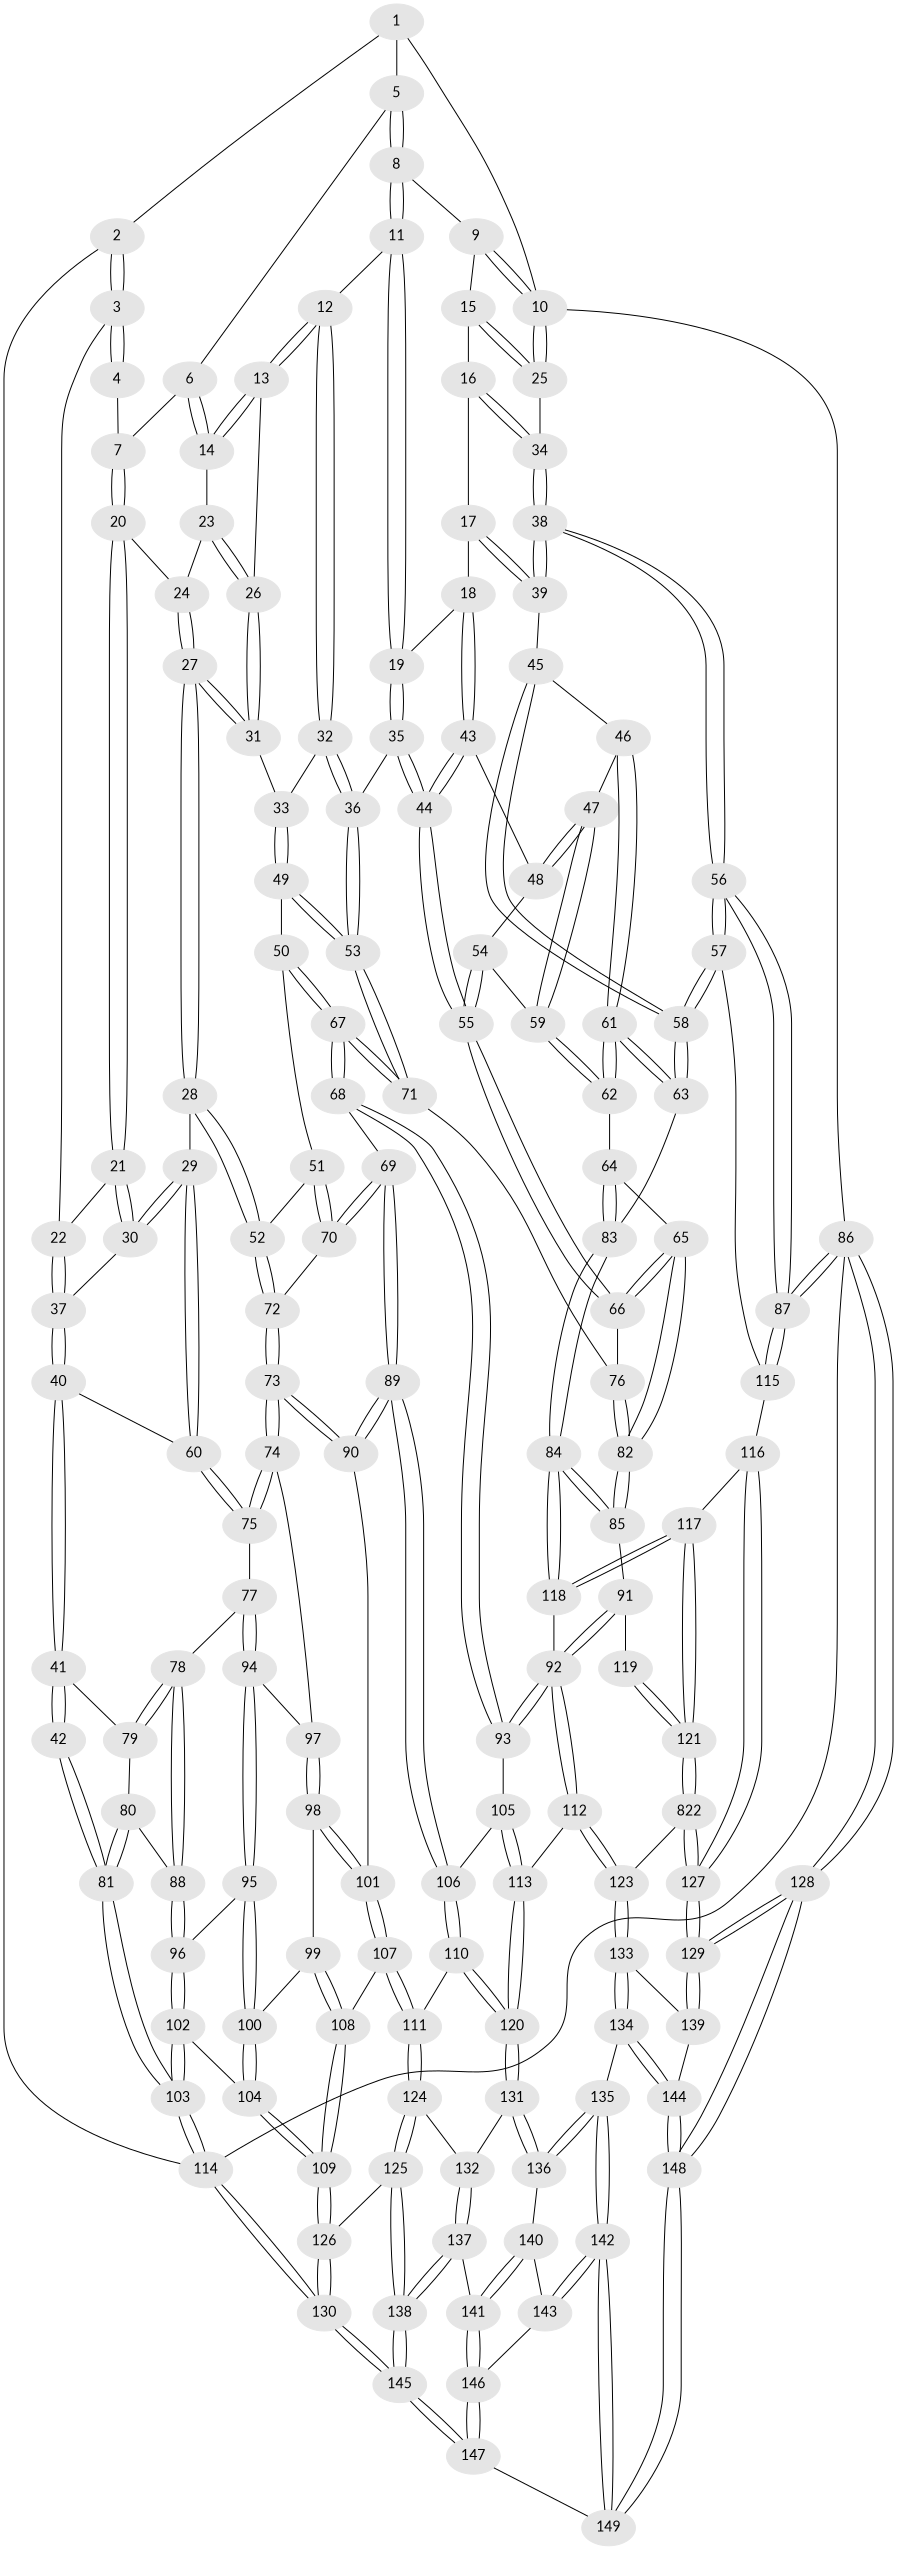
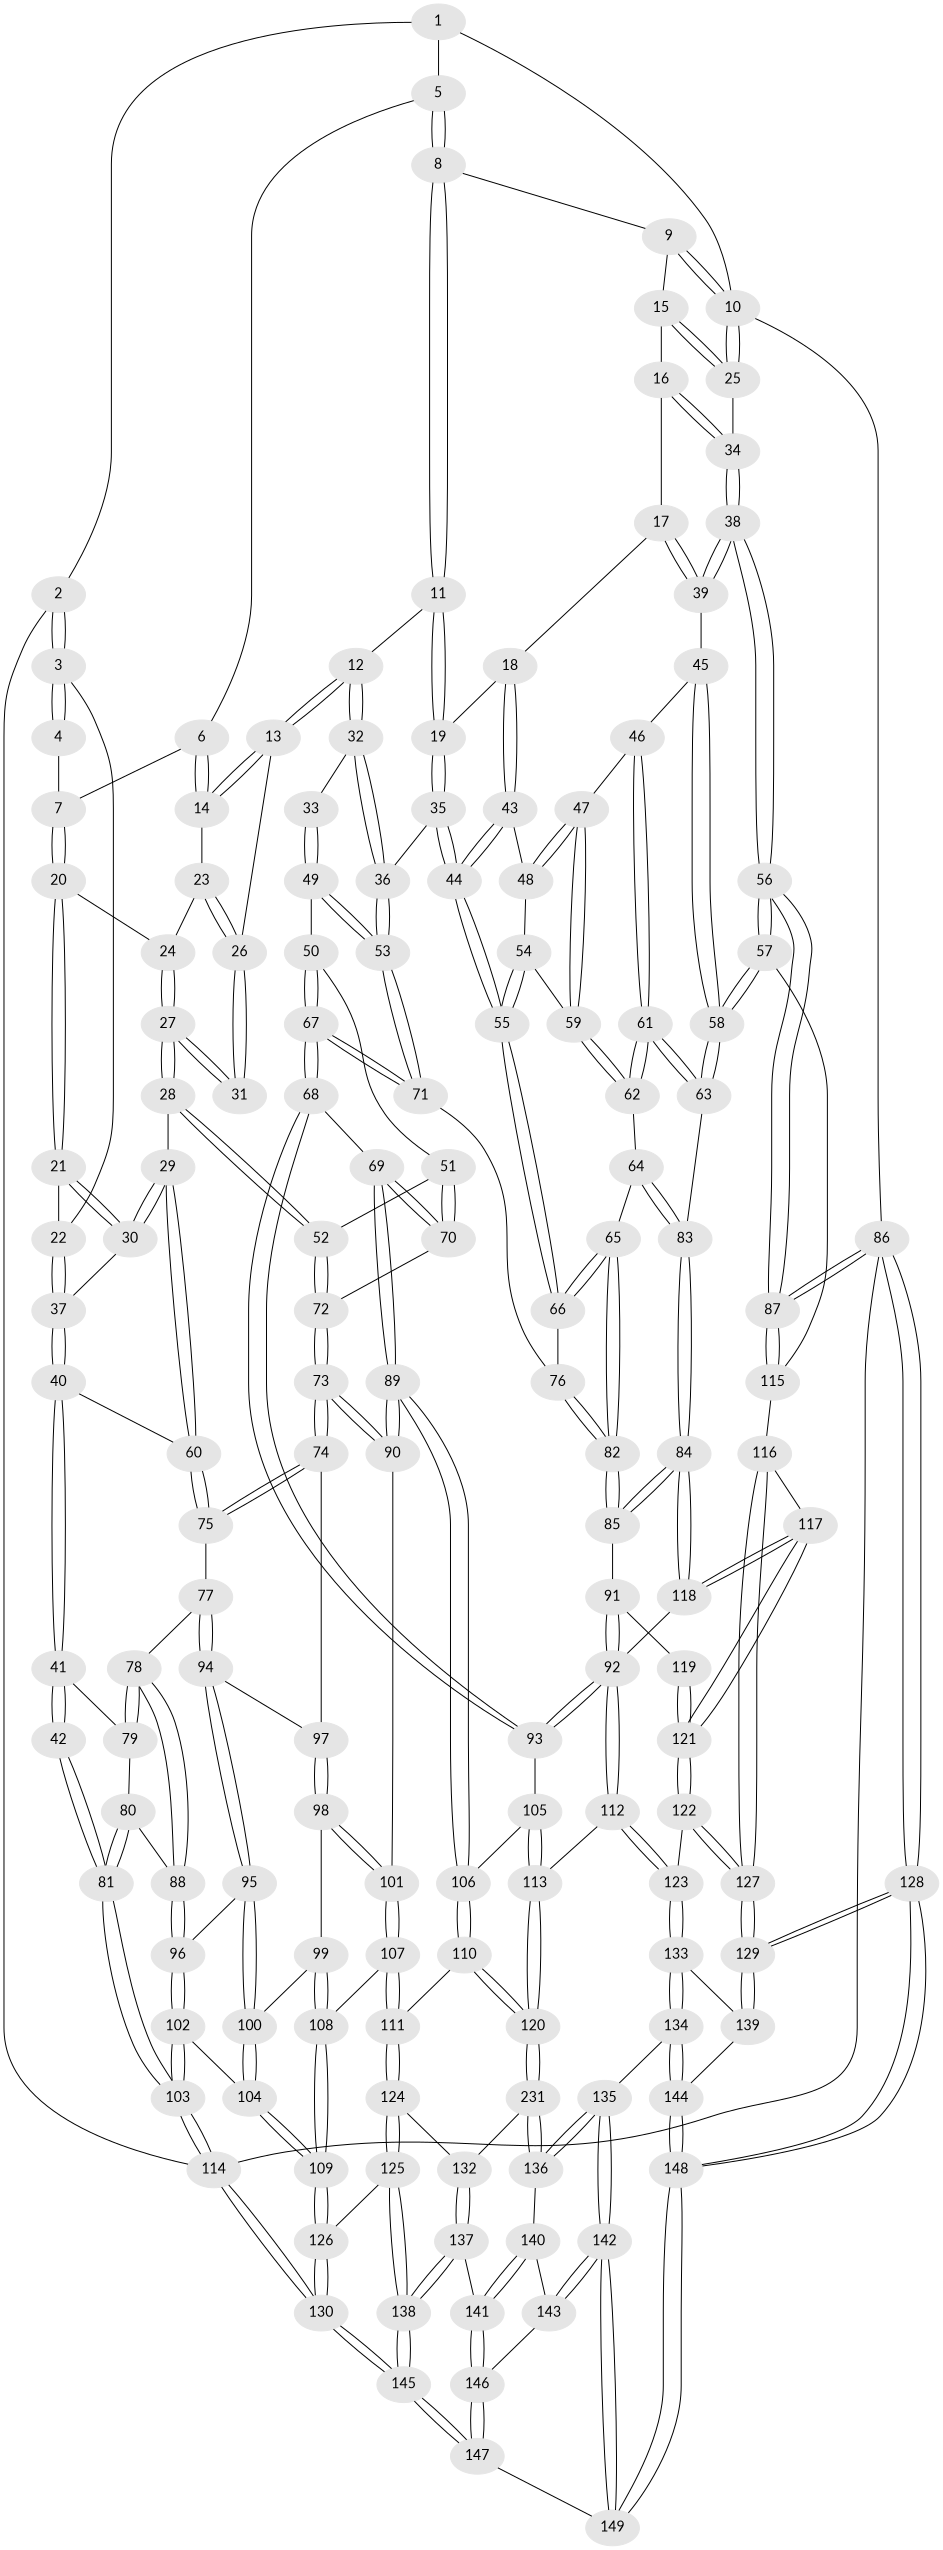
edge "31" -- "33": removed
node "822": label "822" -> "122"
node "131": label "131" -> "231"
